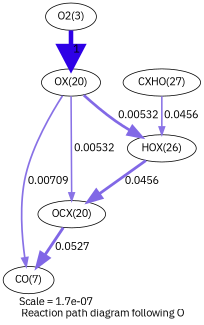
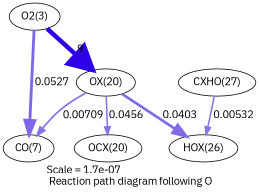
edge "O2(3)" -> "OX(20)": label " 1" -> " 9"
edge "OX(20)" -> "HOX(26)": label " 0.00532" -> " 0.0403"
edge "CXHO(27)" -> "HOX(26)": label " 0.0456" -> " 0.00532"
edge "OX(20)" -> "OCX(20)": label " 0.00532" -> " 0.0456"
edge "HOX(26)" -> "OCX(20)": removed, label "0.0456"
edge "OCX(20)" -> "CO(7)": now "O2(3)" -> "CO(7)"
